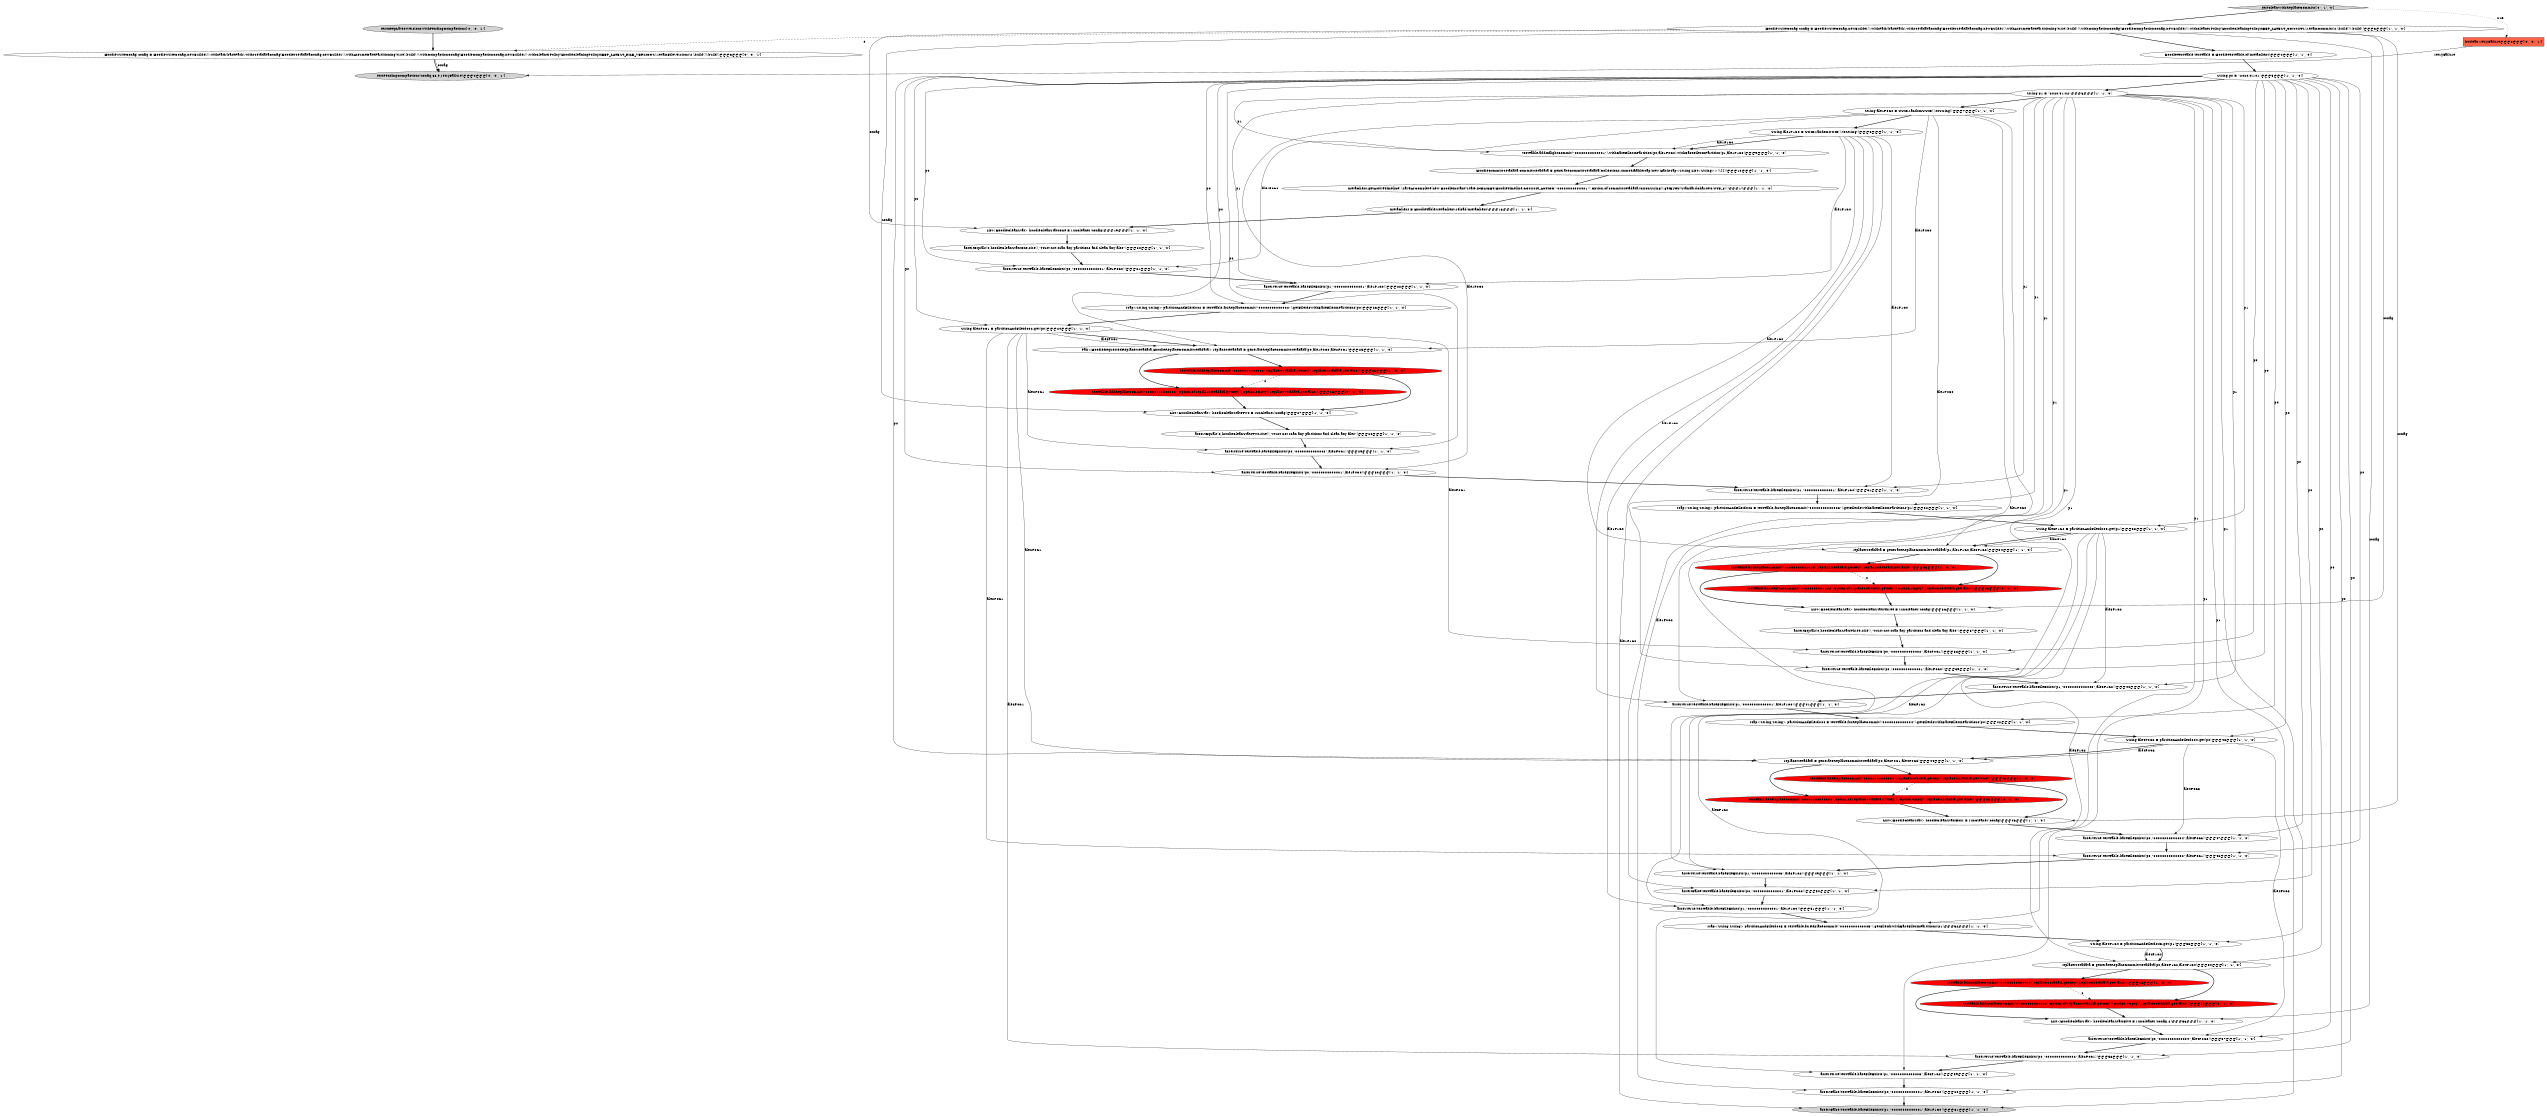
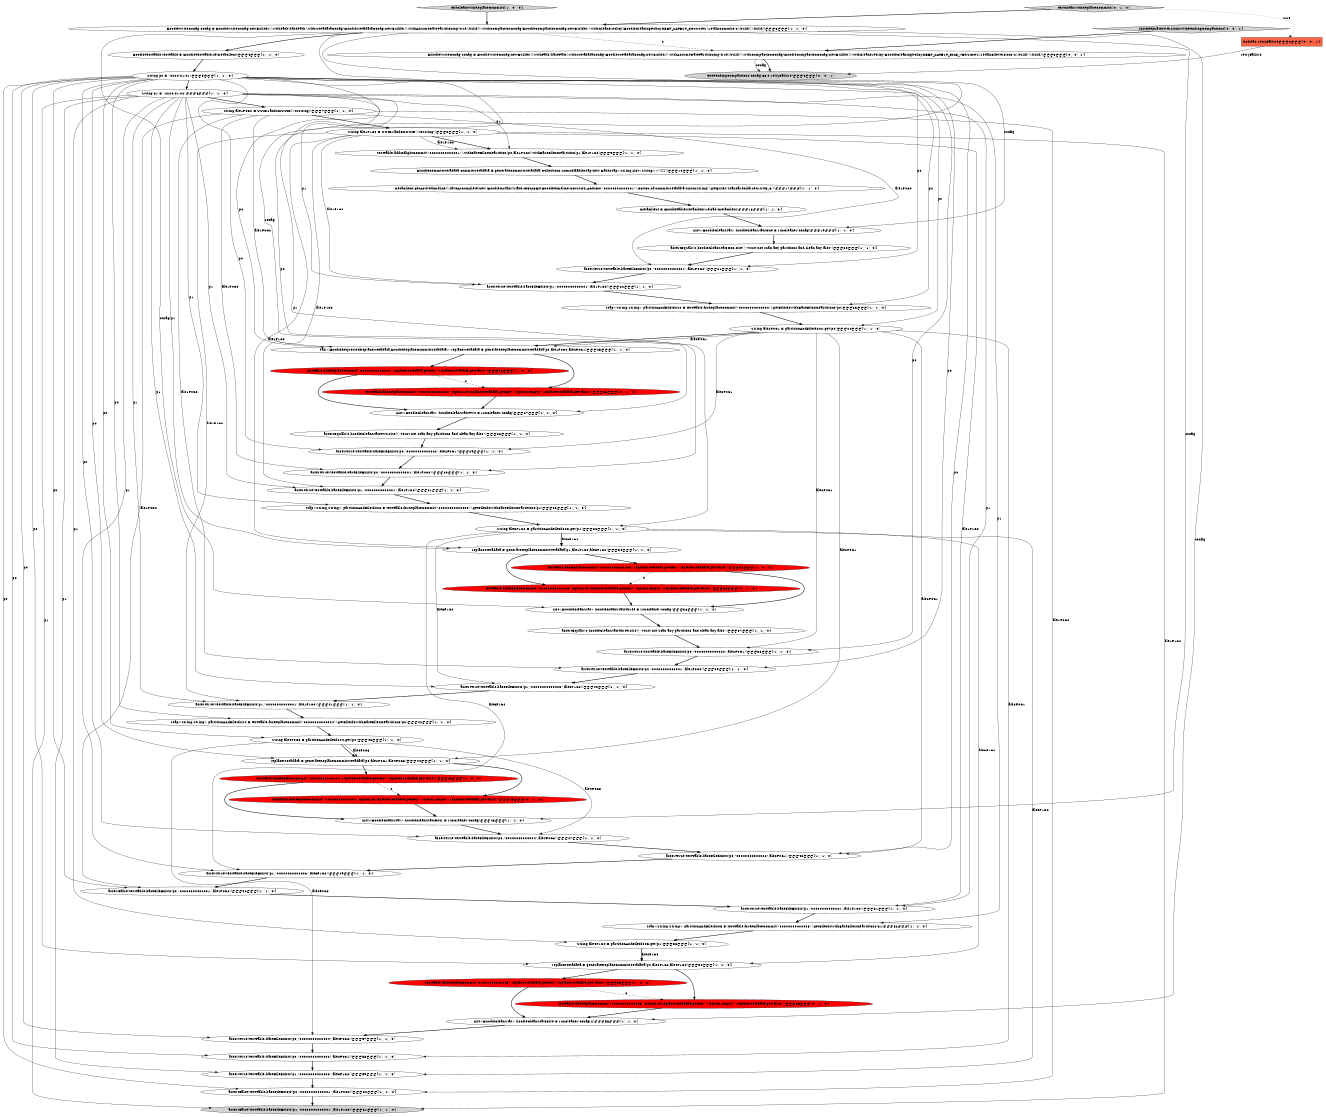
node "testCleanWithReplaceCommits['1', '0', '0']": added
node "testKeepLatestVersionsWithPendingCompactions['0', '0', '1']": shape ellipse -> diamond
